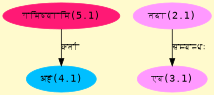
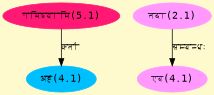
node "एव(3.1)": label "एव(3.1)" -> "एव(4.1)"
